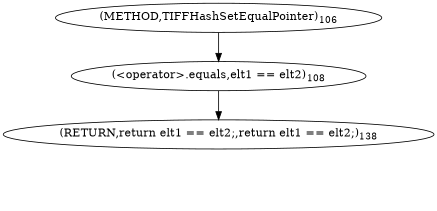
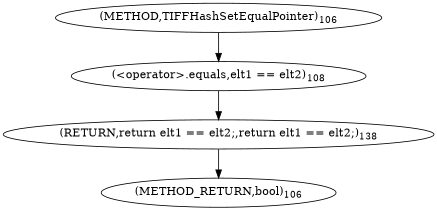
node "(METHOD_RETURN,bool)": added
